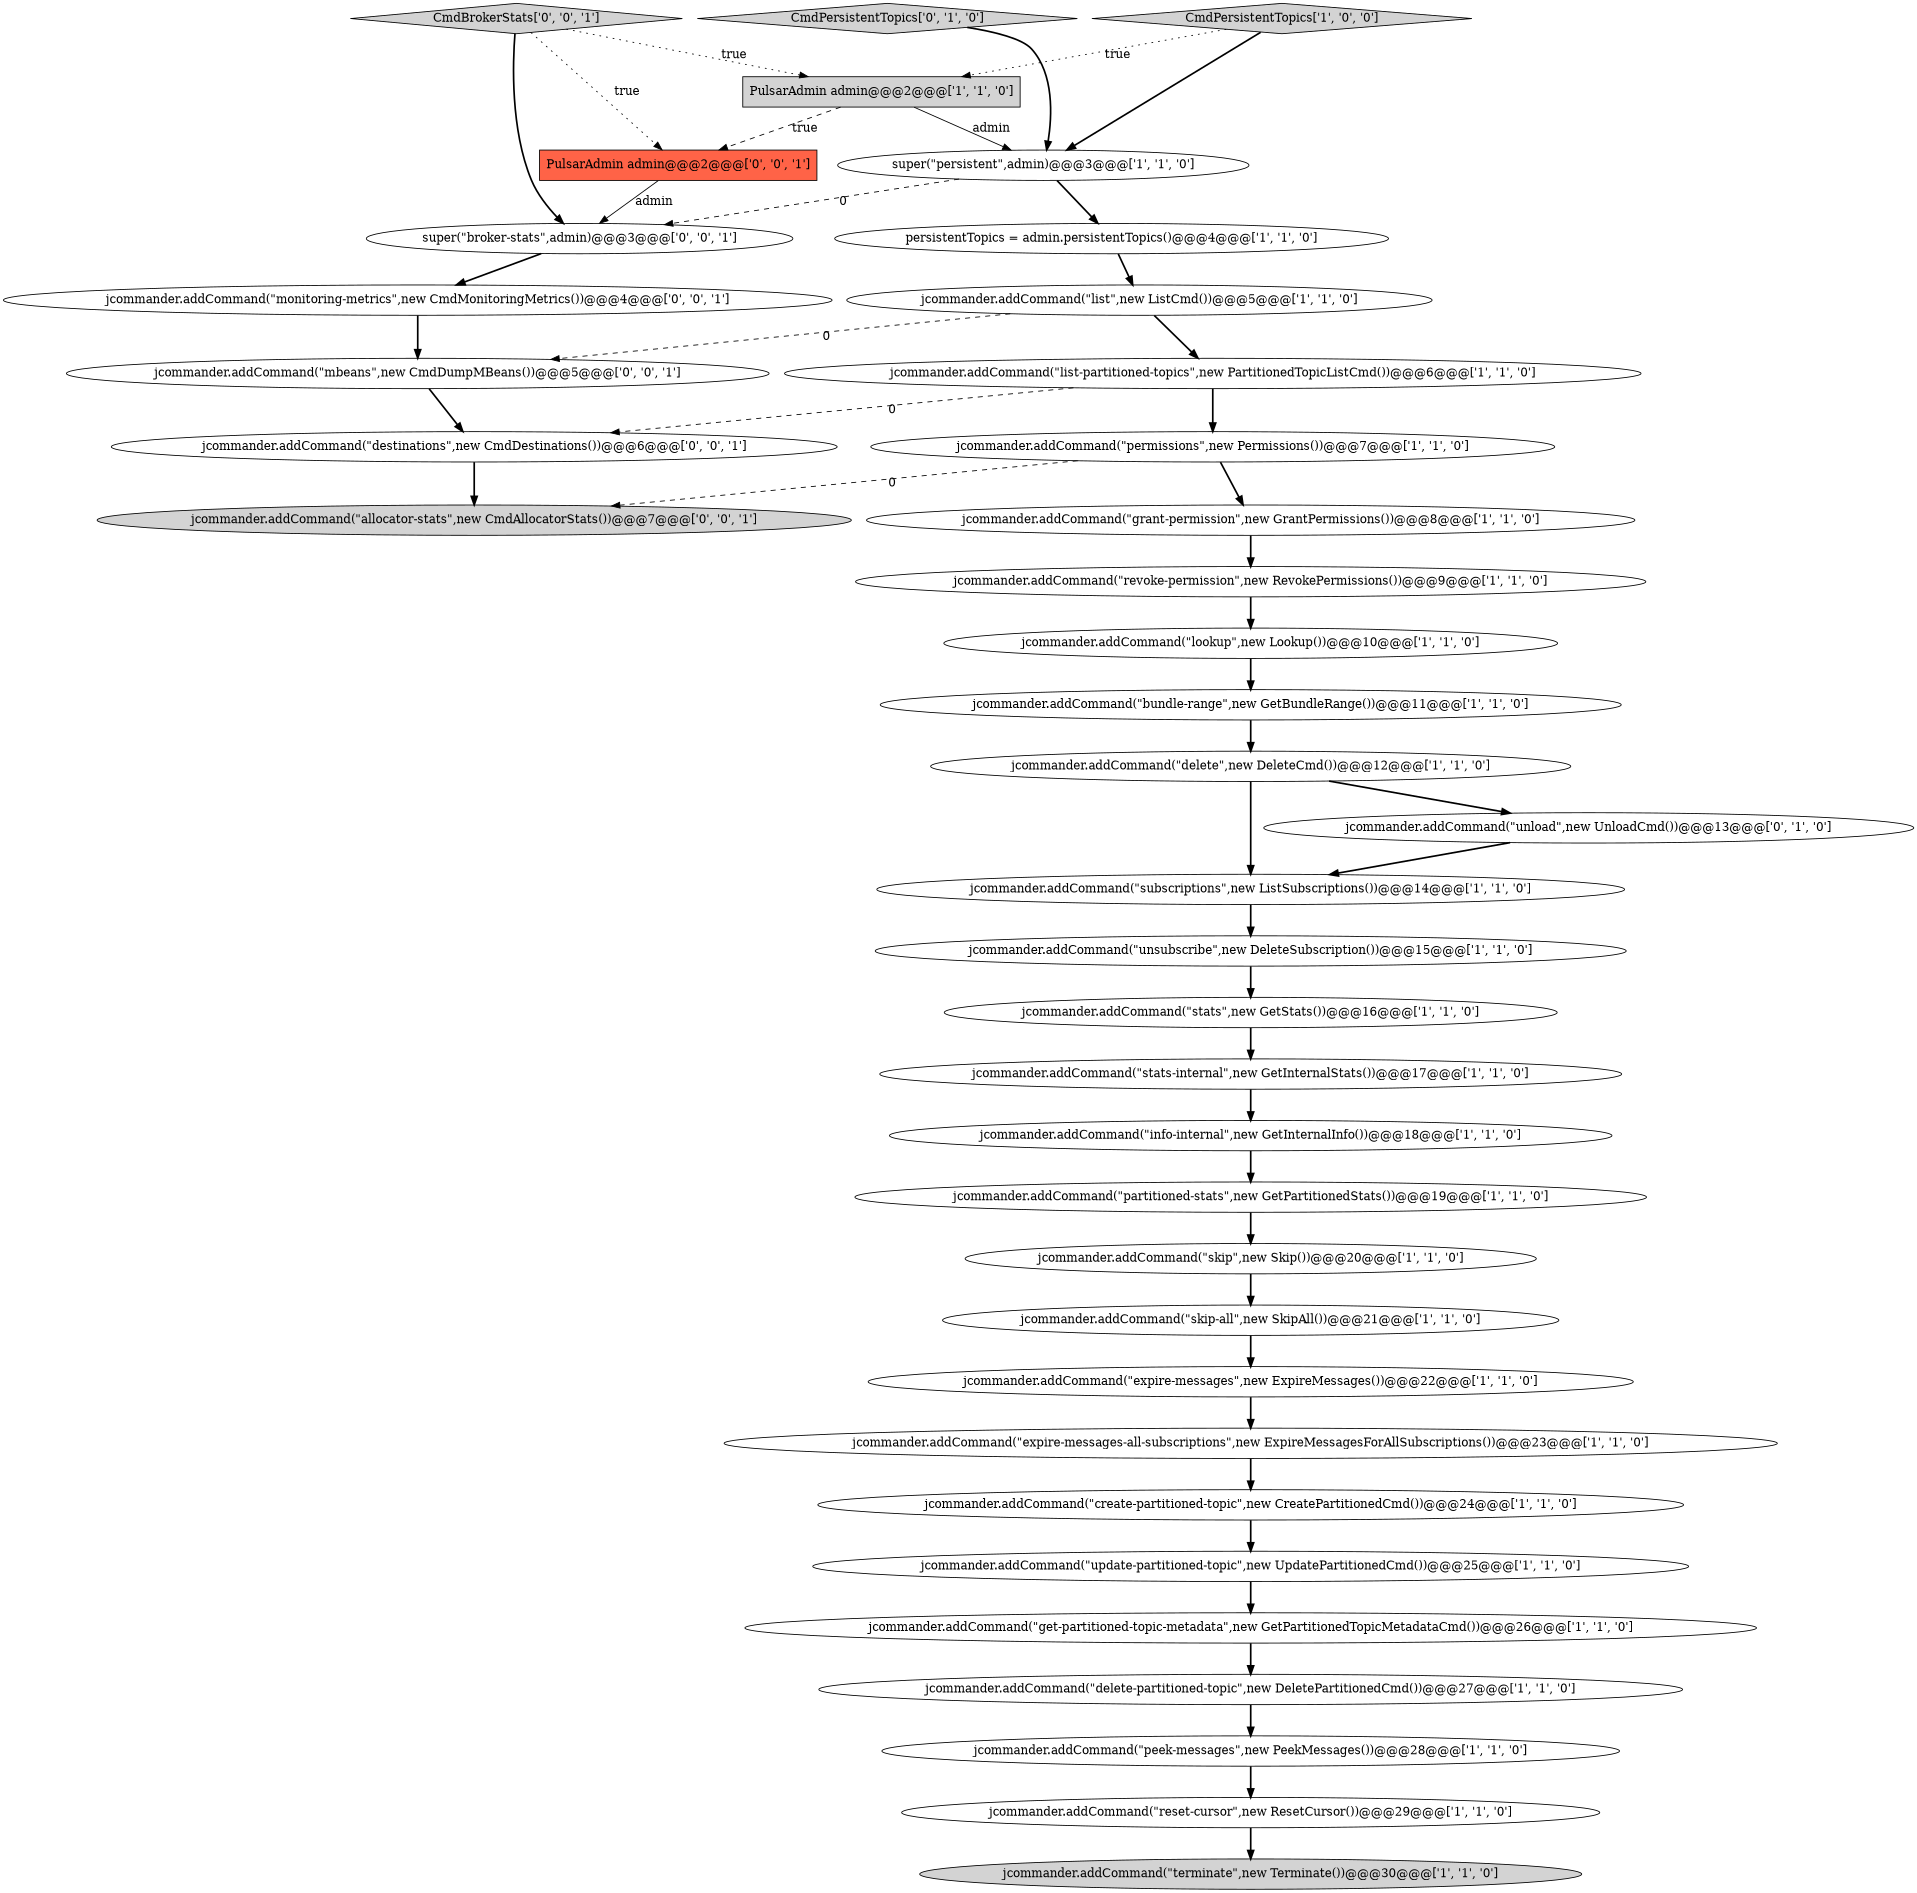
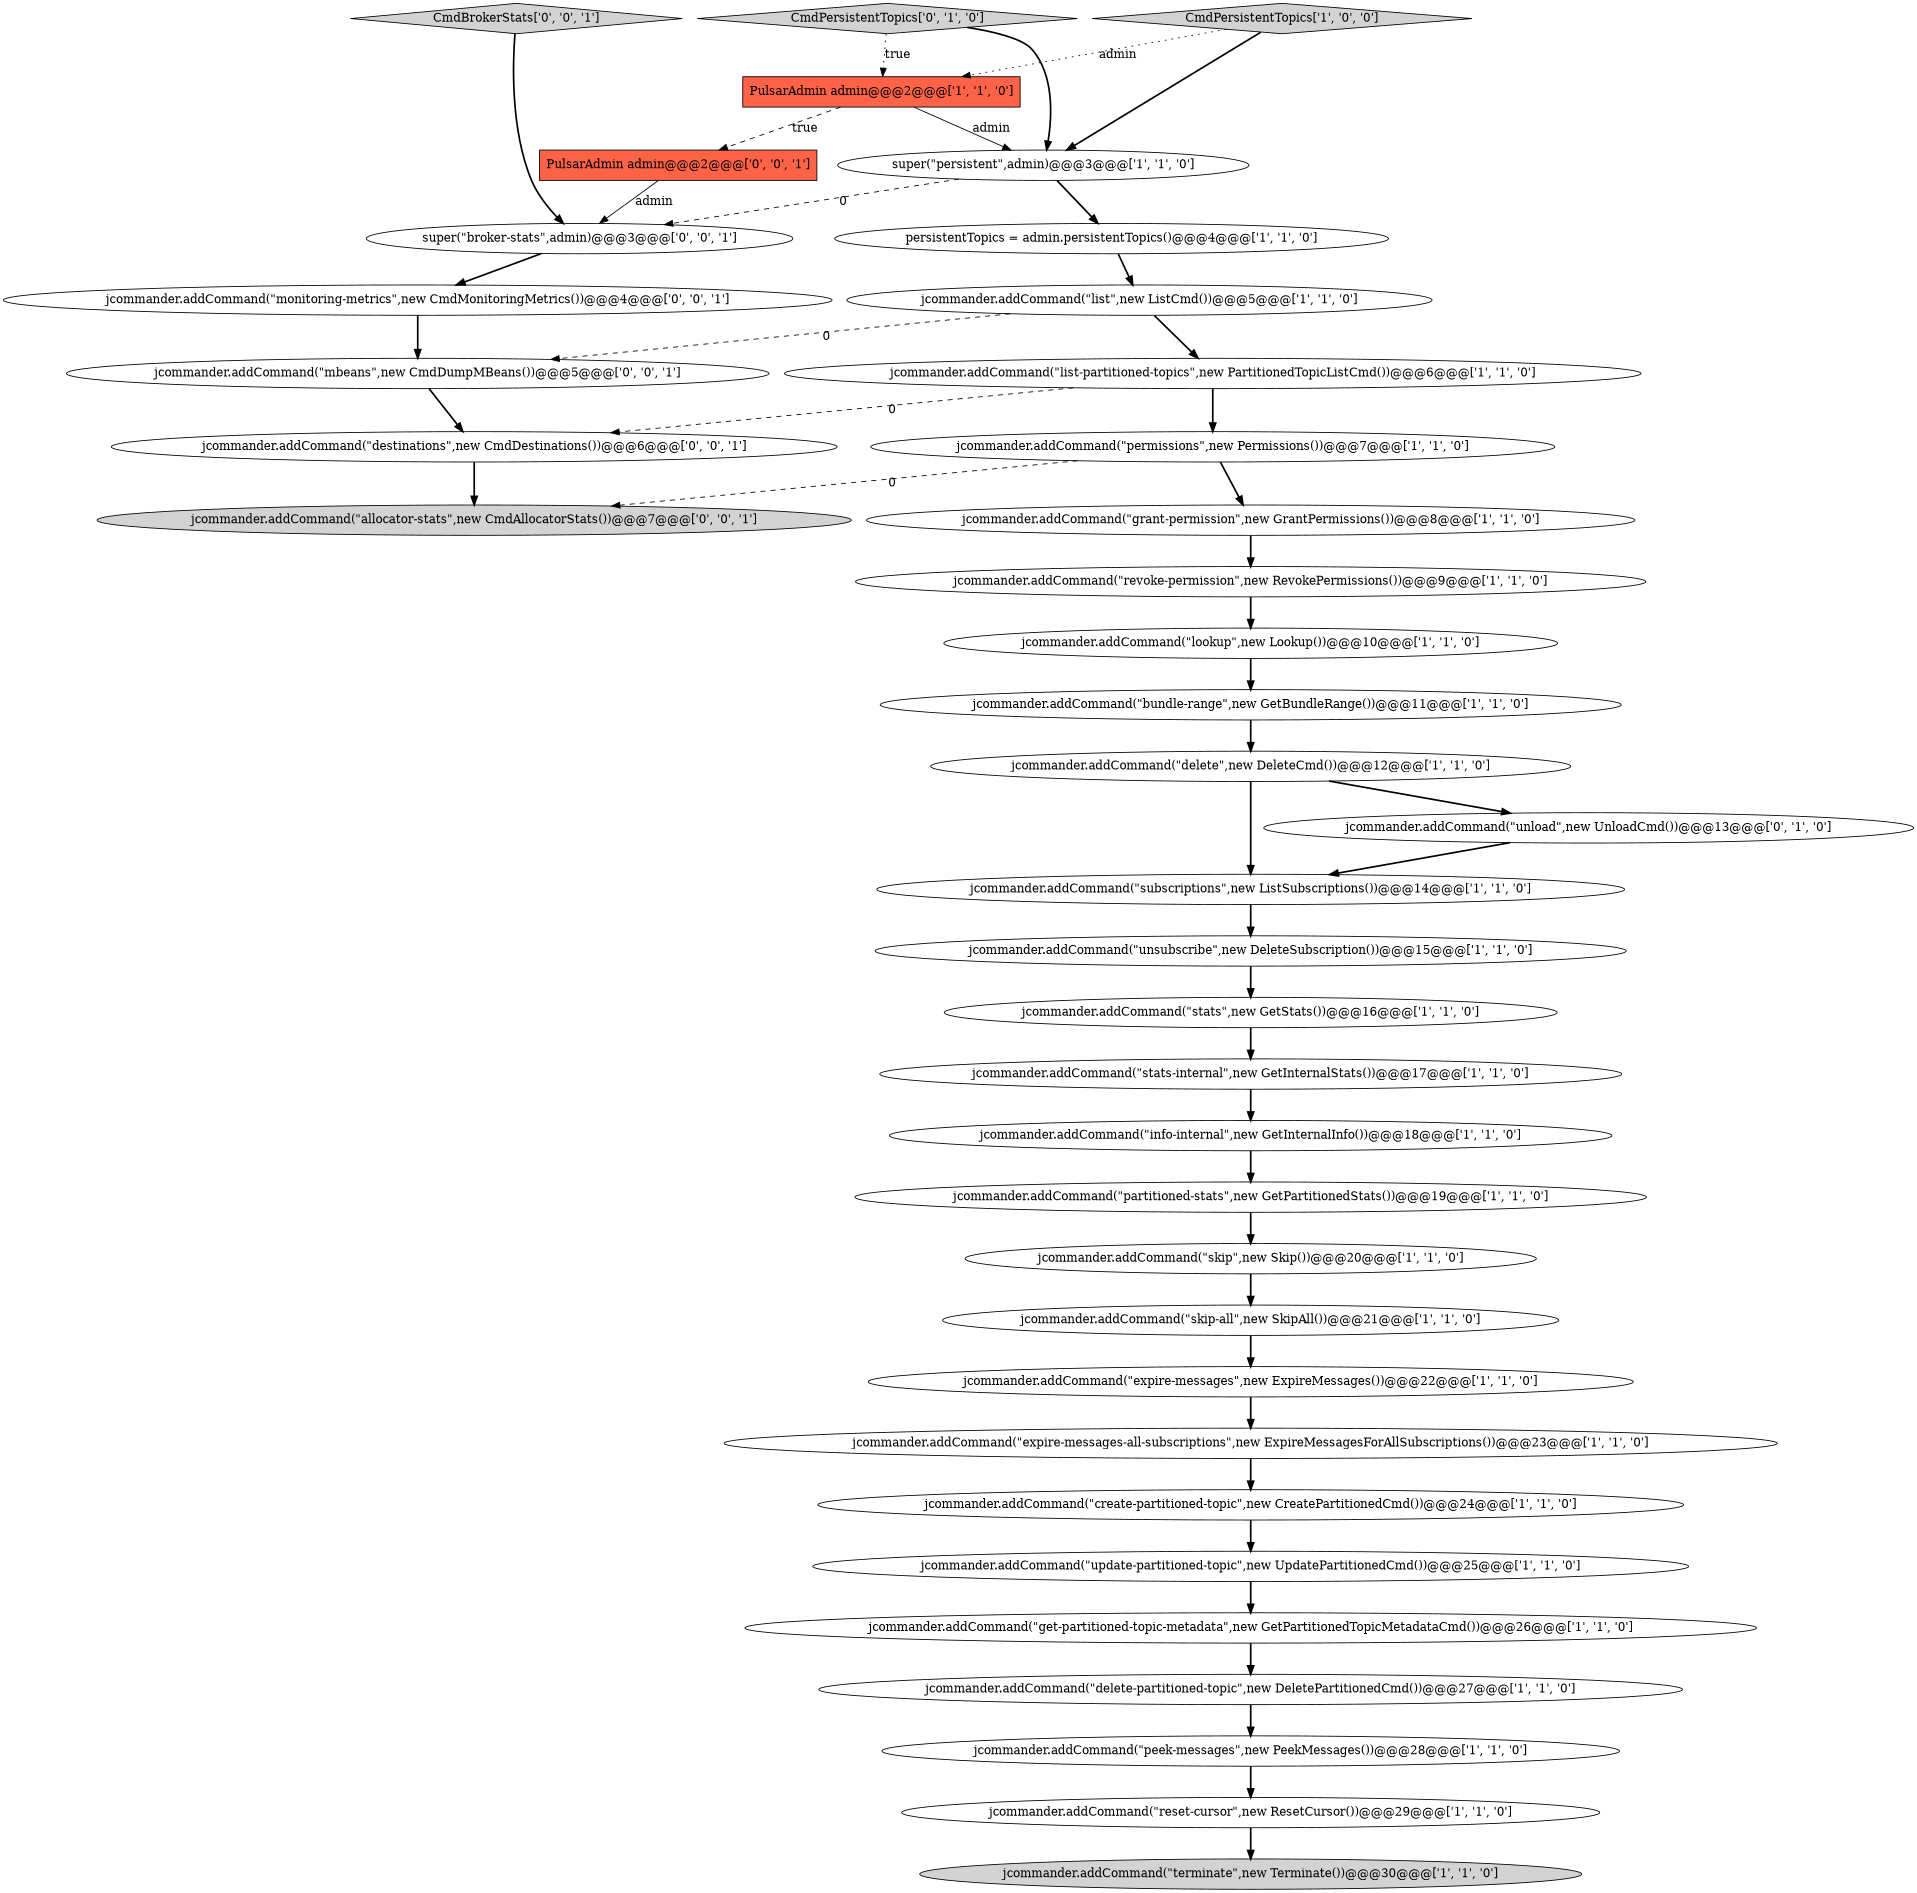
edge "CmdBrokerStats['0', '0', '1']" -> "PulsarAdmin admin@@@2@@@['1', '1', '0']": now "CmdPersistentTopics['0', '1', '0']" -> "PulsarAdmin admin@@@2@@@['1', '1', '0']"
edge "CmdPersistentTopics['1', '0', '0']" -> "PulsarAdmin admin@@@2@@@['1', '1', '0']": label "true" -> "admin"
edge "CmdBrokerStats['0', '0', '1']" -> "PulsarAdmin admin@@@2@@@['0', '0', '1']": removed, label "true"
node "PulsarAdmin admin@@@2@@@['1', '1', '0']": fillcolor lightgray -> tomato
